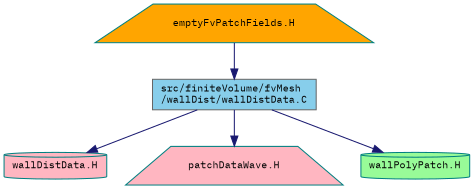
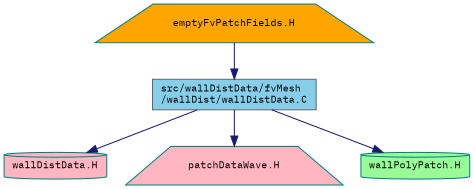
node "src/finiteVolume/fvMesh /wallDist/wallDistData.C": label "src/finiteVolume/fvMesh /wallDist/wallDistData.C" -> "src/wallDistData/fvMesh /wallDist/wallDistData.C"
